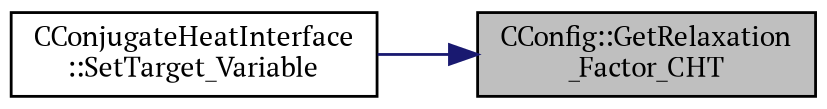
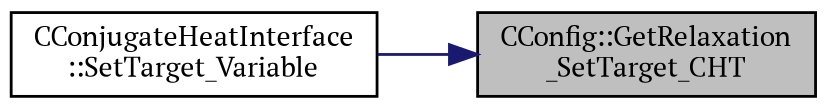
node "CConfig::GetRelaxation _Factor_CHT": label "CConfig::GetRelaxation _Factor_CHT" -> "CConfig::GetRelaxation _SetTarget_CHT"
